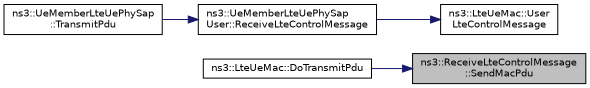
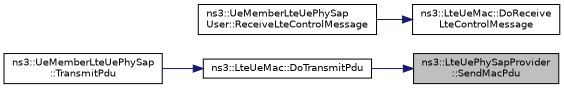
edge "ns3::UeMemberLteUePhySap ::TransmitPdu" -> "ns3::UeMemberLteUePhySap User::ReceiveLteControlMessage": now "ns3::UeMemberLteUePhySap ::TransmitPdu" -> "ns3::LteUeMac::DoTransmitPdu"
node "ns3::LteUeMac::User LteControlMessage": label "ns3::LteUeMac::User LteControlMessage" -> "ns3::LteUeMac::DoReceive LteControlMessage"
node "ns3::ReceiveLteControlMessage ::SendMacPdu": label "ns3::ReceiveLteControlMessage ::SendMacPdu" -> "ns3::LteUePhySapProvider ::SendMacPdu"
